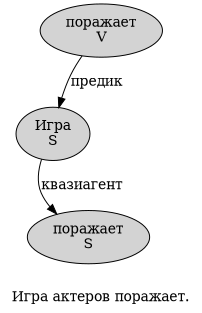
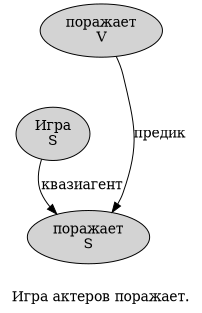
edge "поражает V" -> "Игра S": now "поражает V" -> "поражает S"
